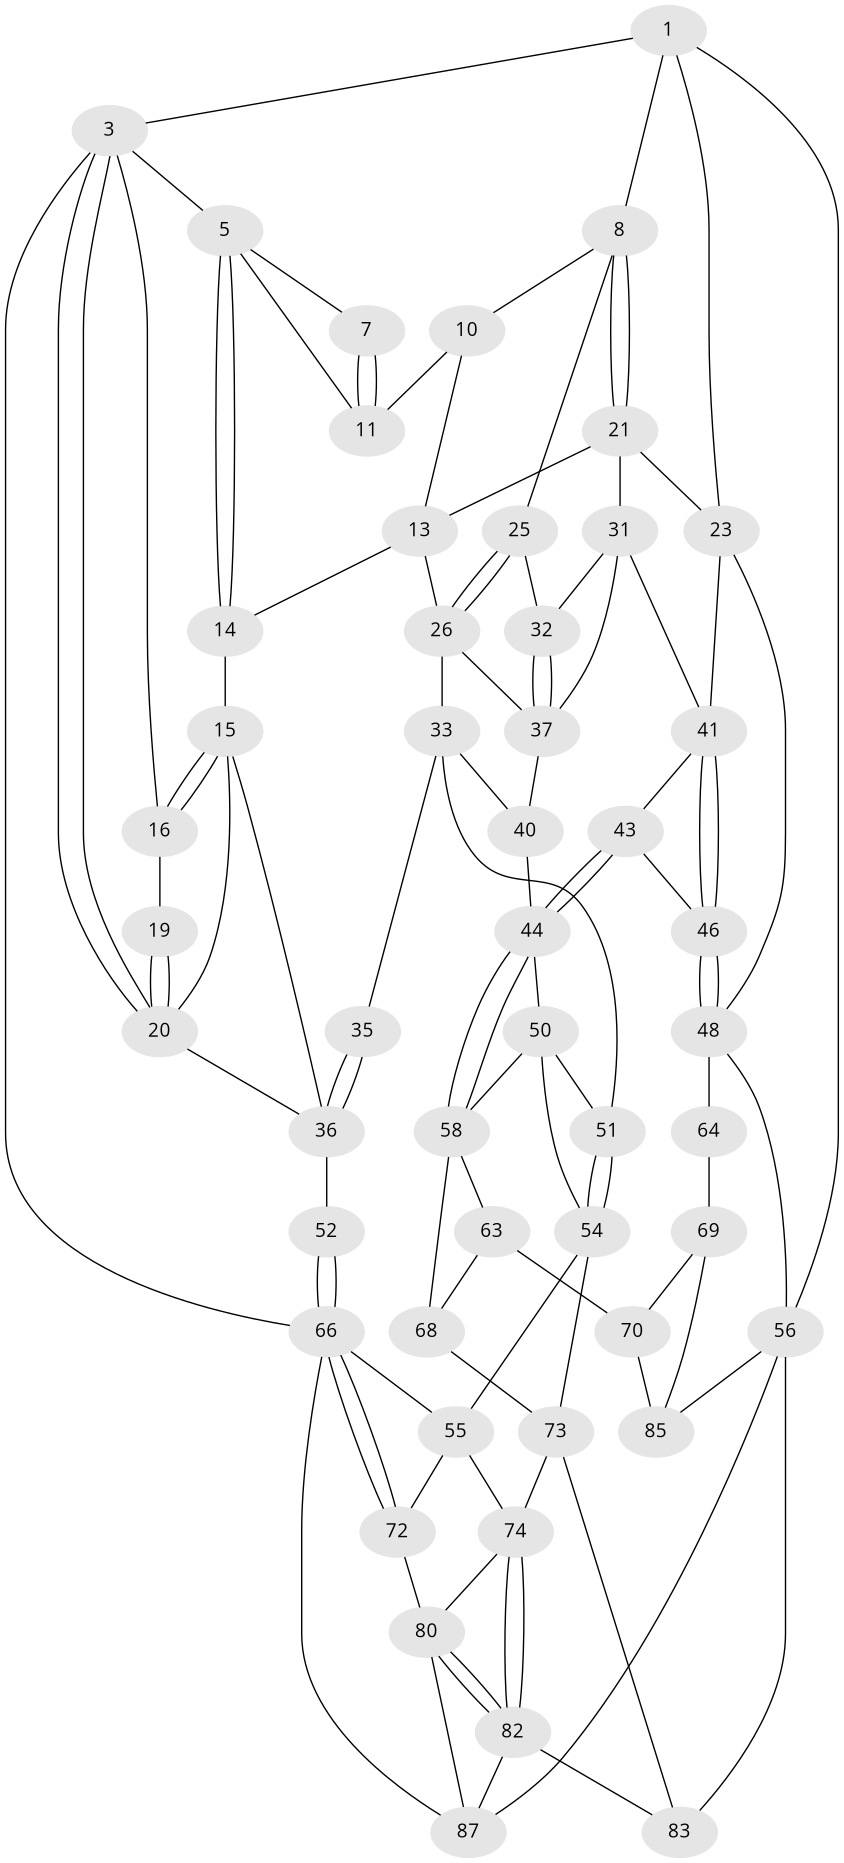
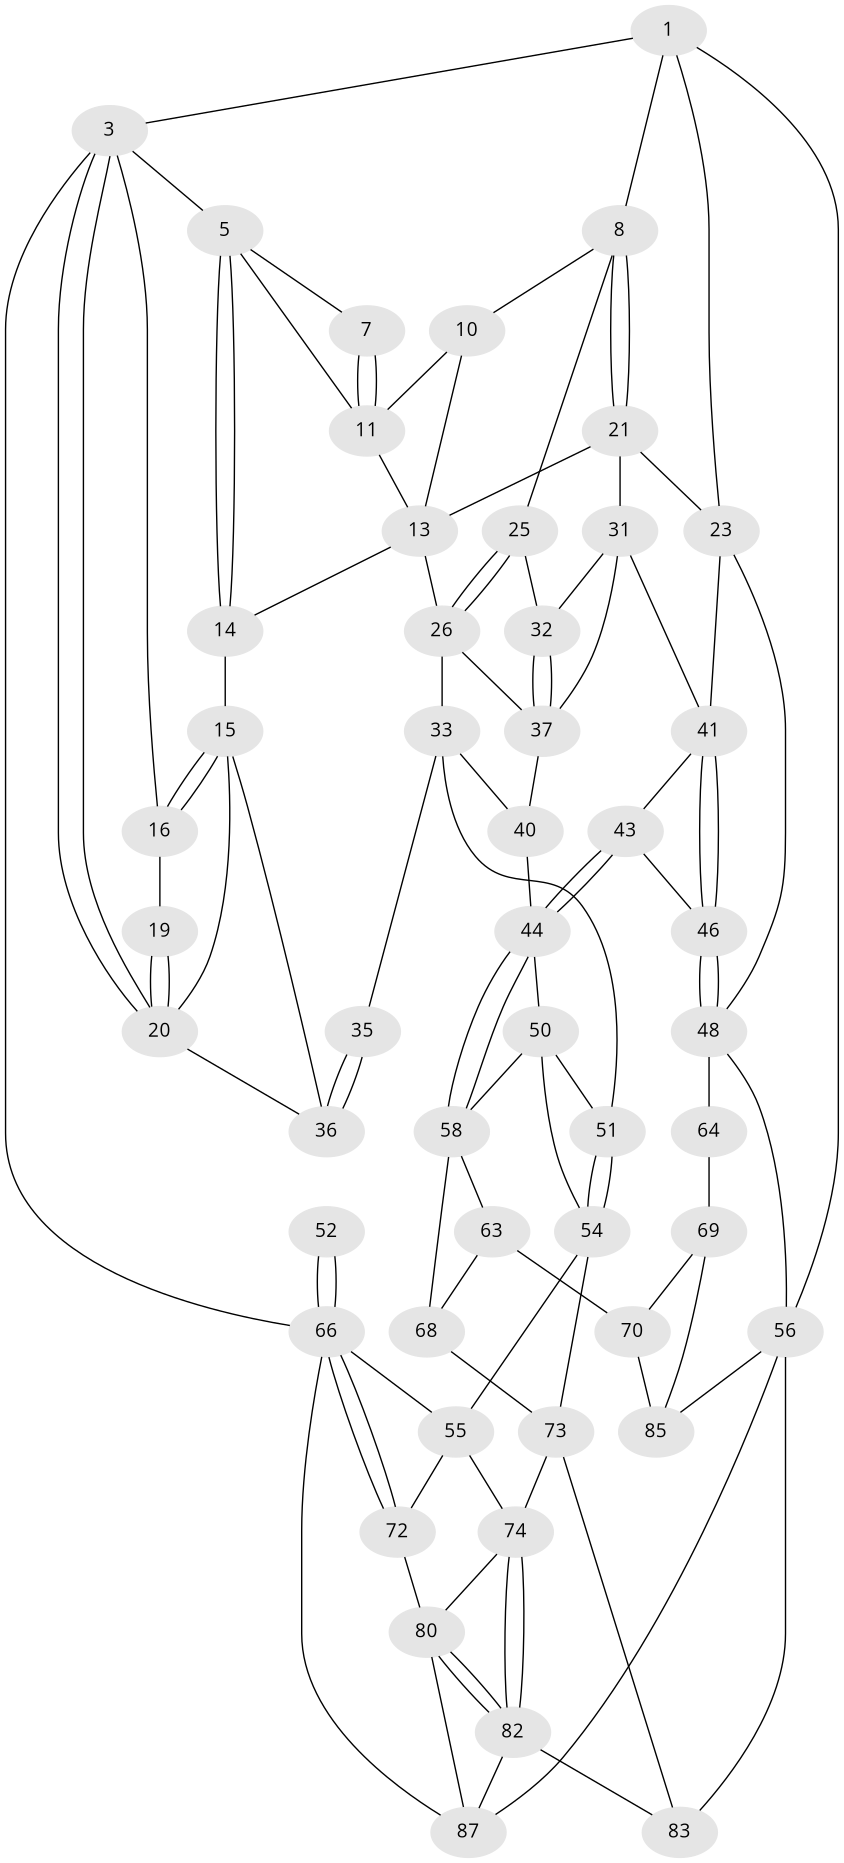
edge "11" -- "13": added
edge "36" -- "52": removed
